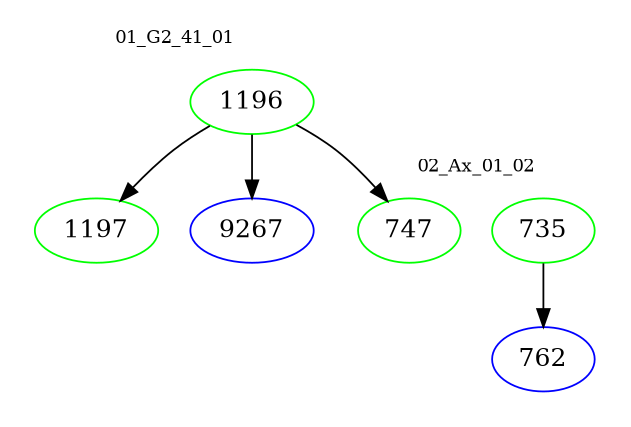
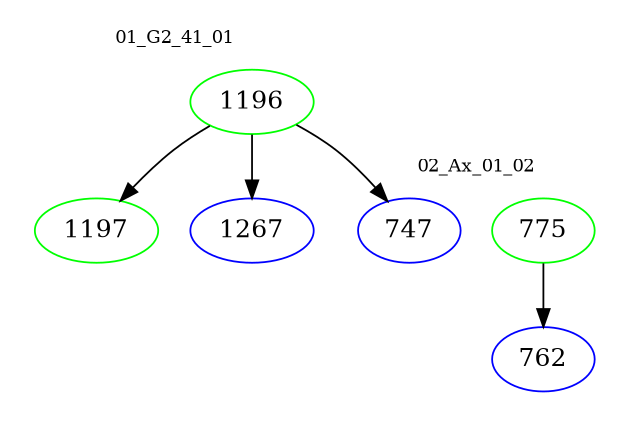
node "9267": label "9267" -> "1267"
node "747": color green -> blue
node "735": label "735" -> "775"
